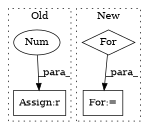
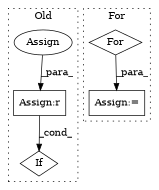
cluster "New": label "New" -> "For"
node "Num": label "Num" -> "Assign"
node "For:=": label "For:=" -> "Assign:="
node "If": added
